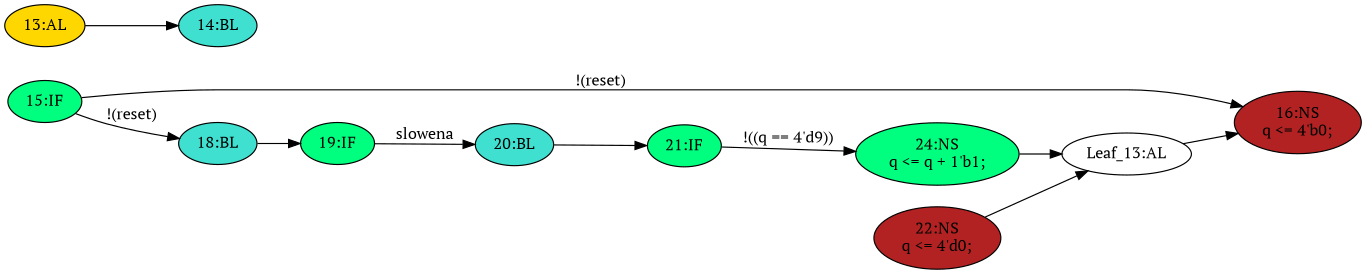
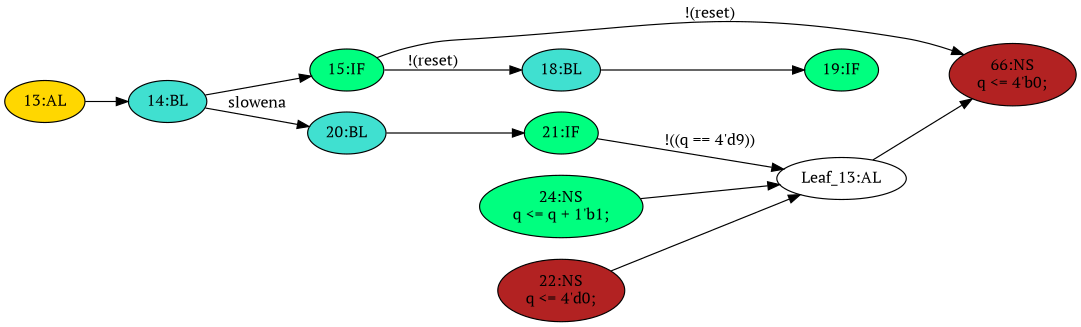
edge "14:BL" -> "15:IF": added
node "16:NS q <= 4'b0;": label "16:NS q <= 4'b0;" -> "66:NS q <= 4'b0;"
edge "19:IF" -> "20:BL": now "14:BL" -> "20:BL"
edge "21:IF" -> "24:NS q <= q + 1'b1;": now "21:IF" -> "Leaf_13:AL"
